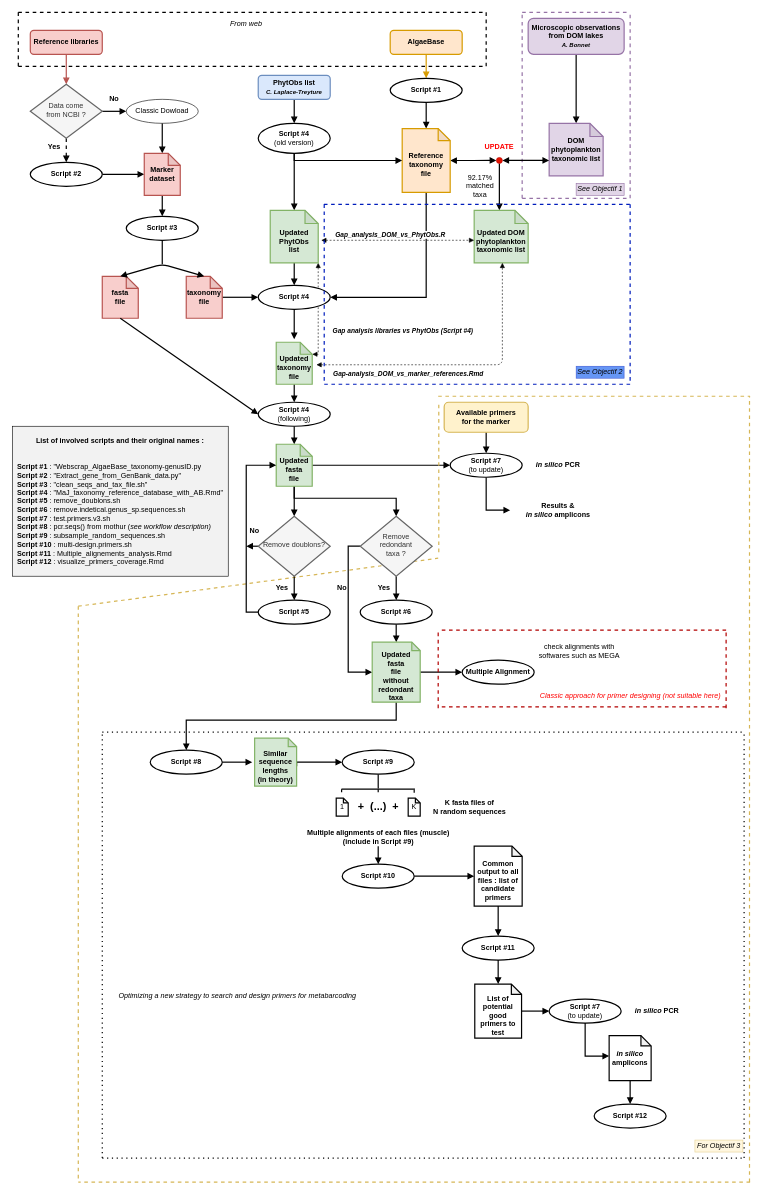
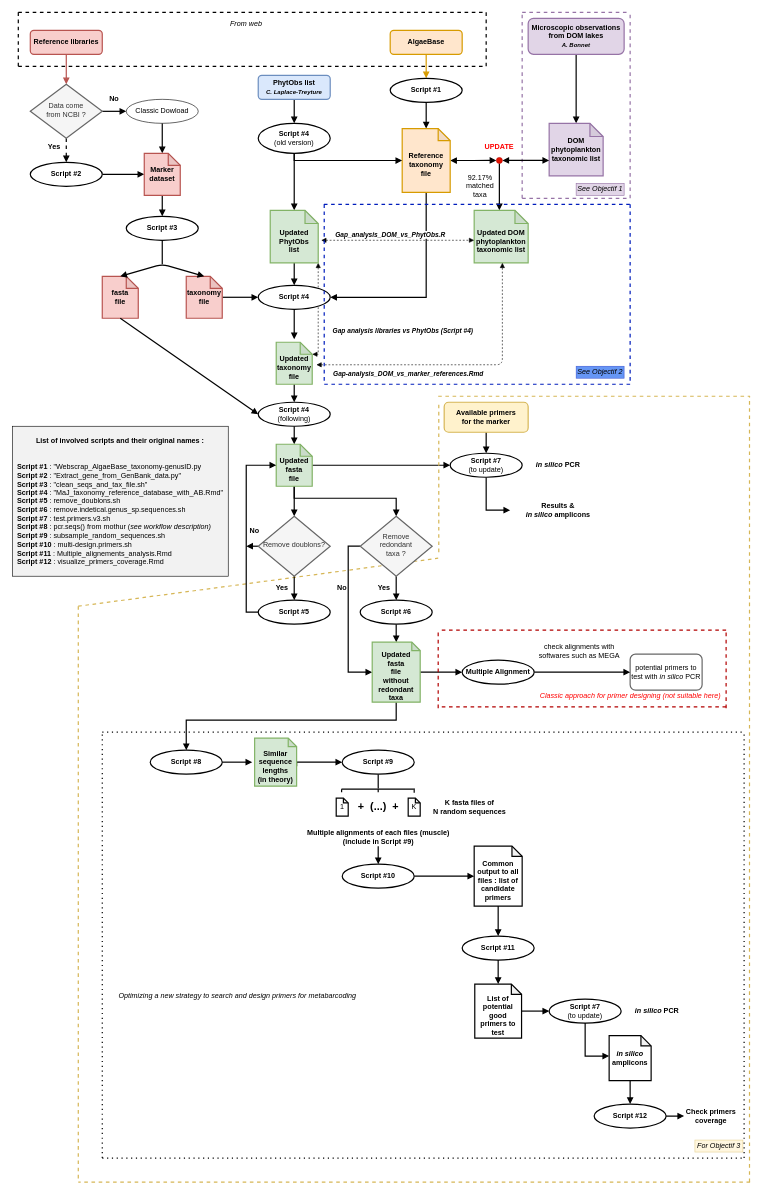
edge "Multiple Alignment" -> "potential primers to test with in silico PCR": added
node "potential primers to test with in silico PCR": added
edge "Script #12" -> "Check primers coverage": added
node "Check primers coverage": added
